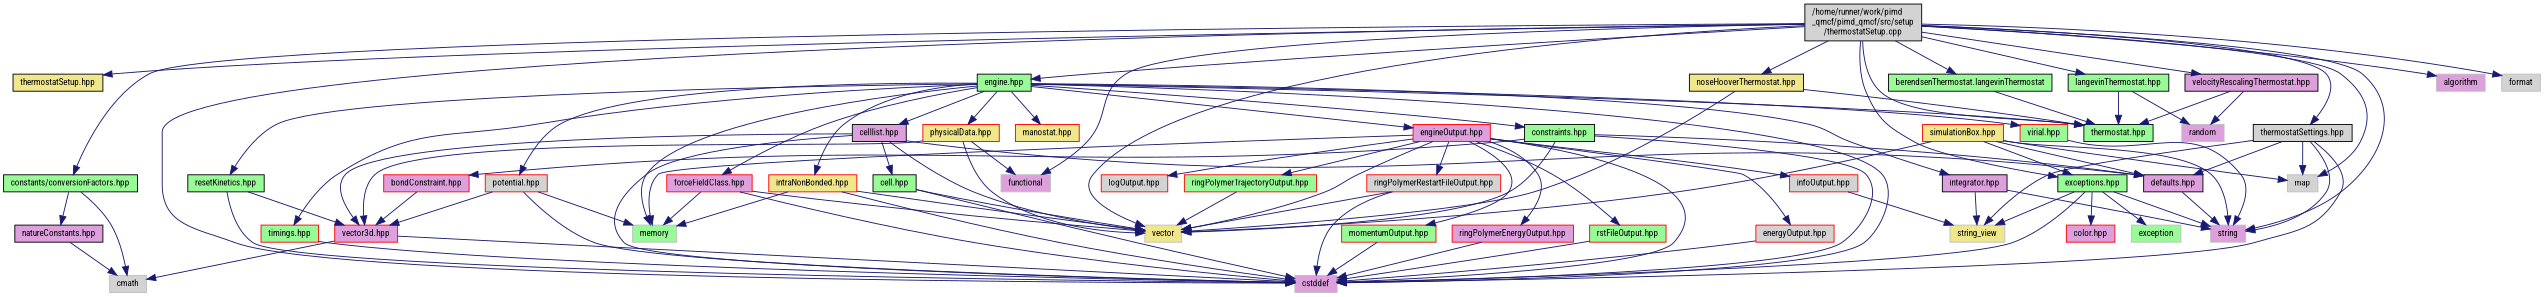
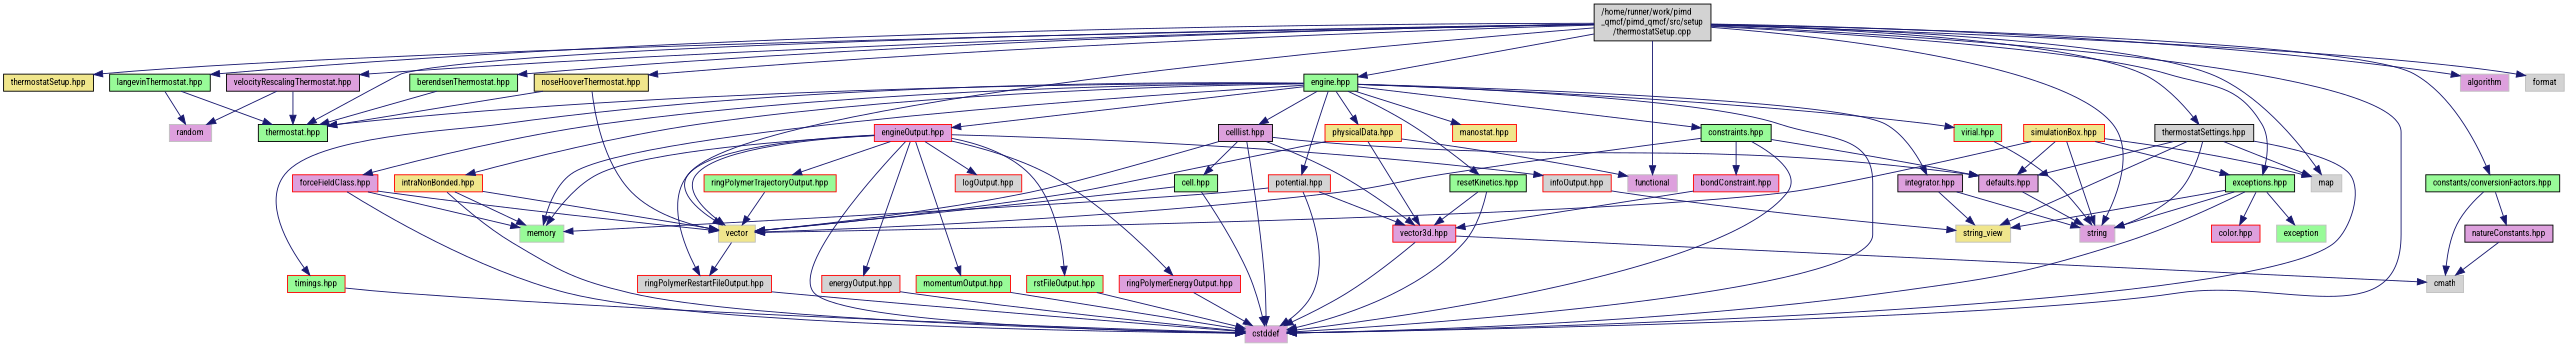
node "berendsenThermostat.langevinThermostat": label "berendsenThermostat.langevinThermostat" -> "berendsenThermostat.hpp"
edge "ringPolymerRestartFileOutput.hpp" -> "vector": reversed
